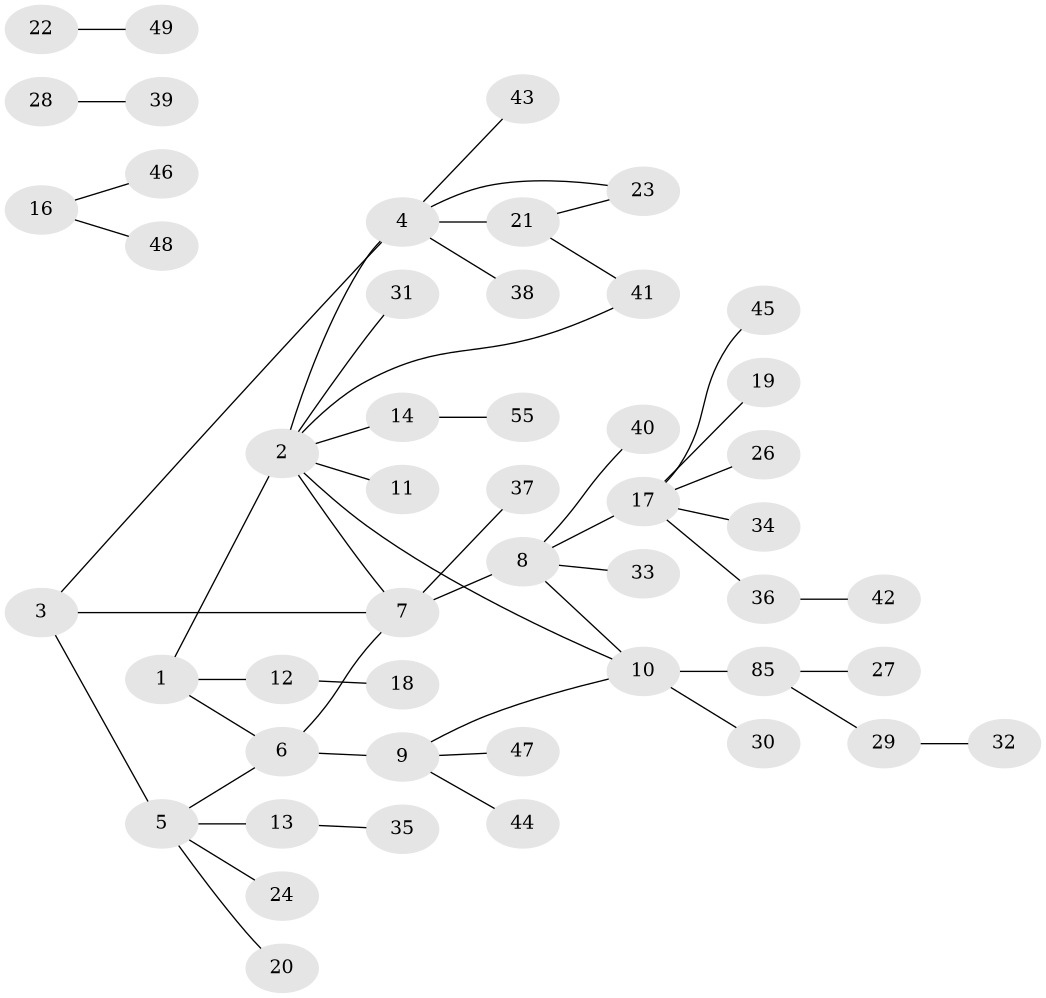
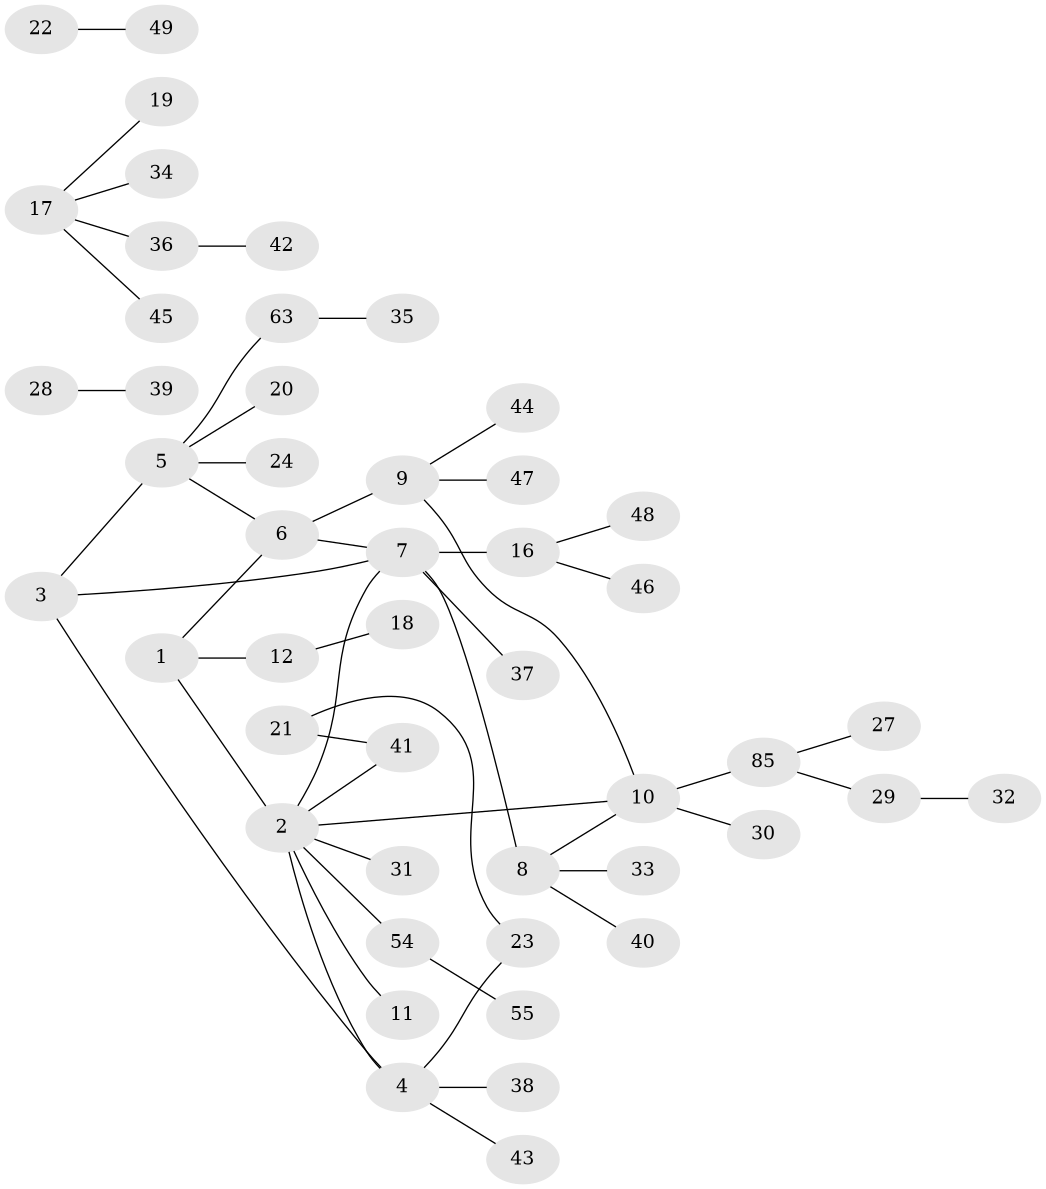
edge "4" -- "21": removed
node "14": label "14" -> "54"
node "26": removed
edge "17" -- "8": removed
edge "7" -- "16": added
node "13": label "13" -> "63"
